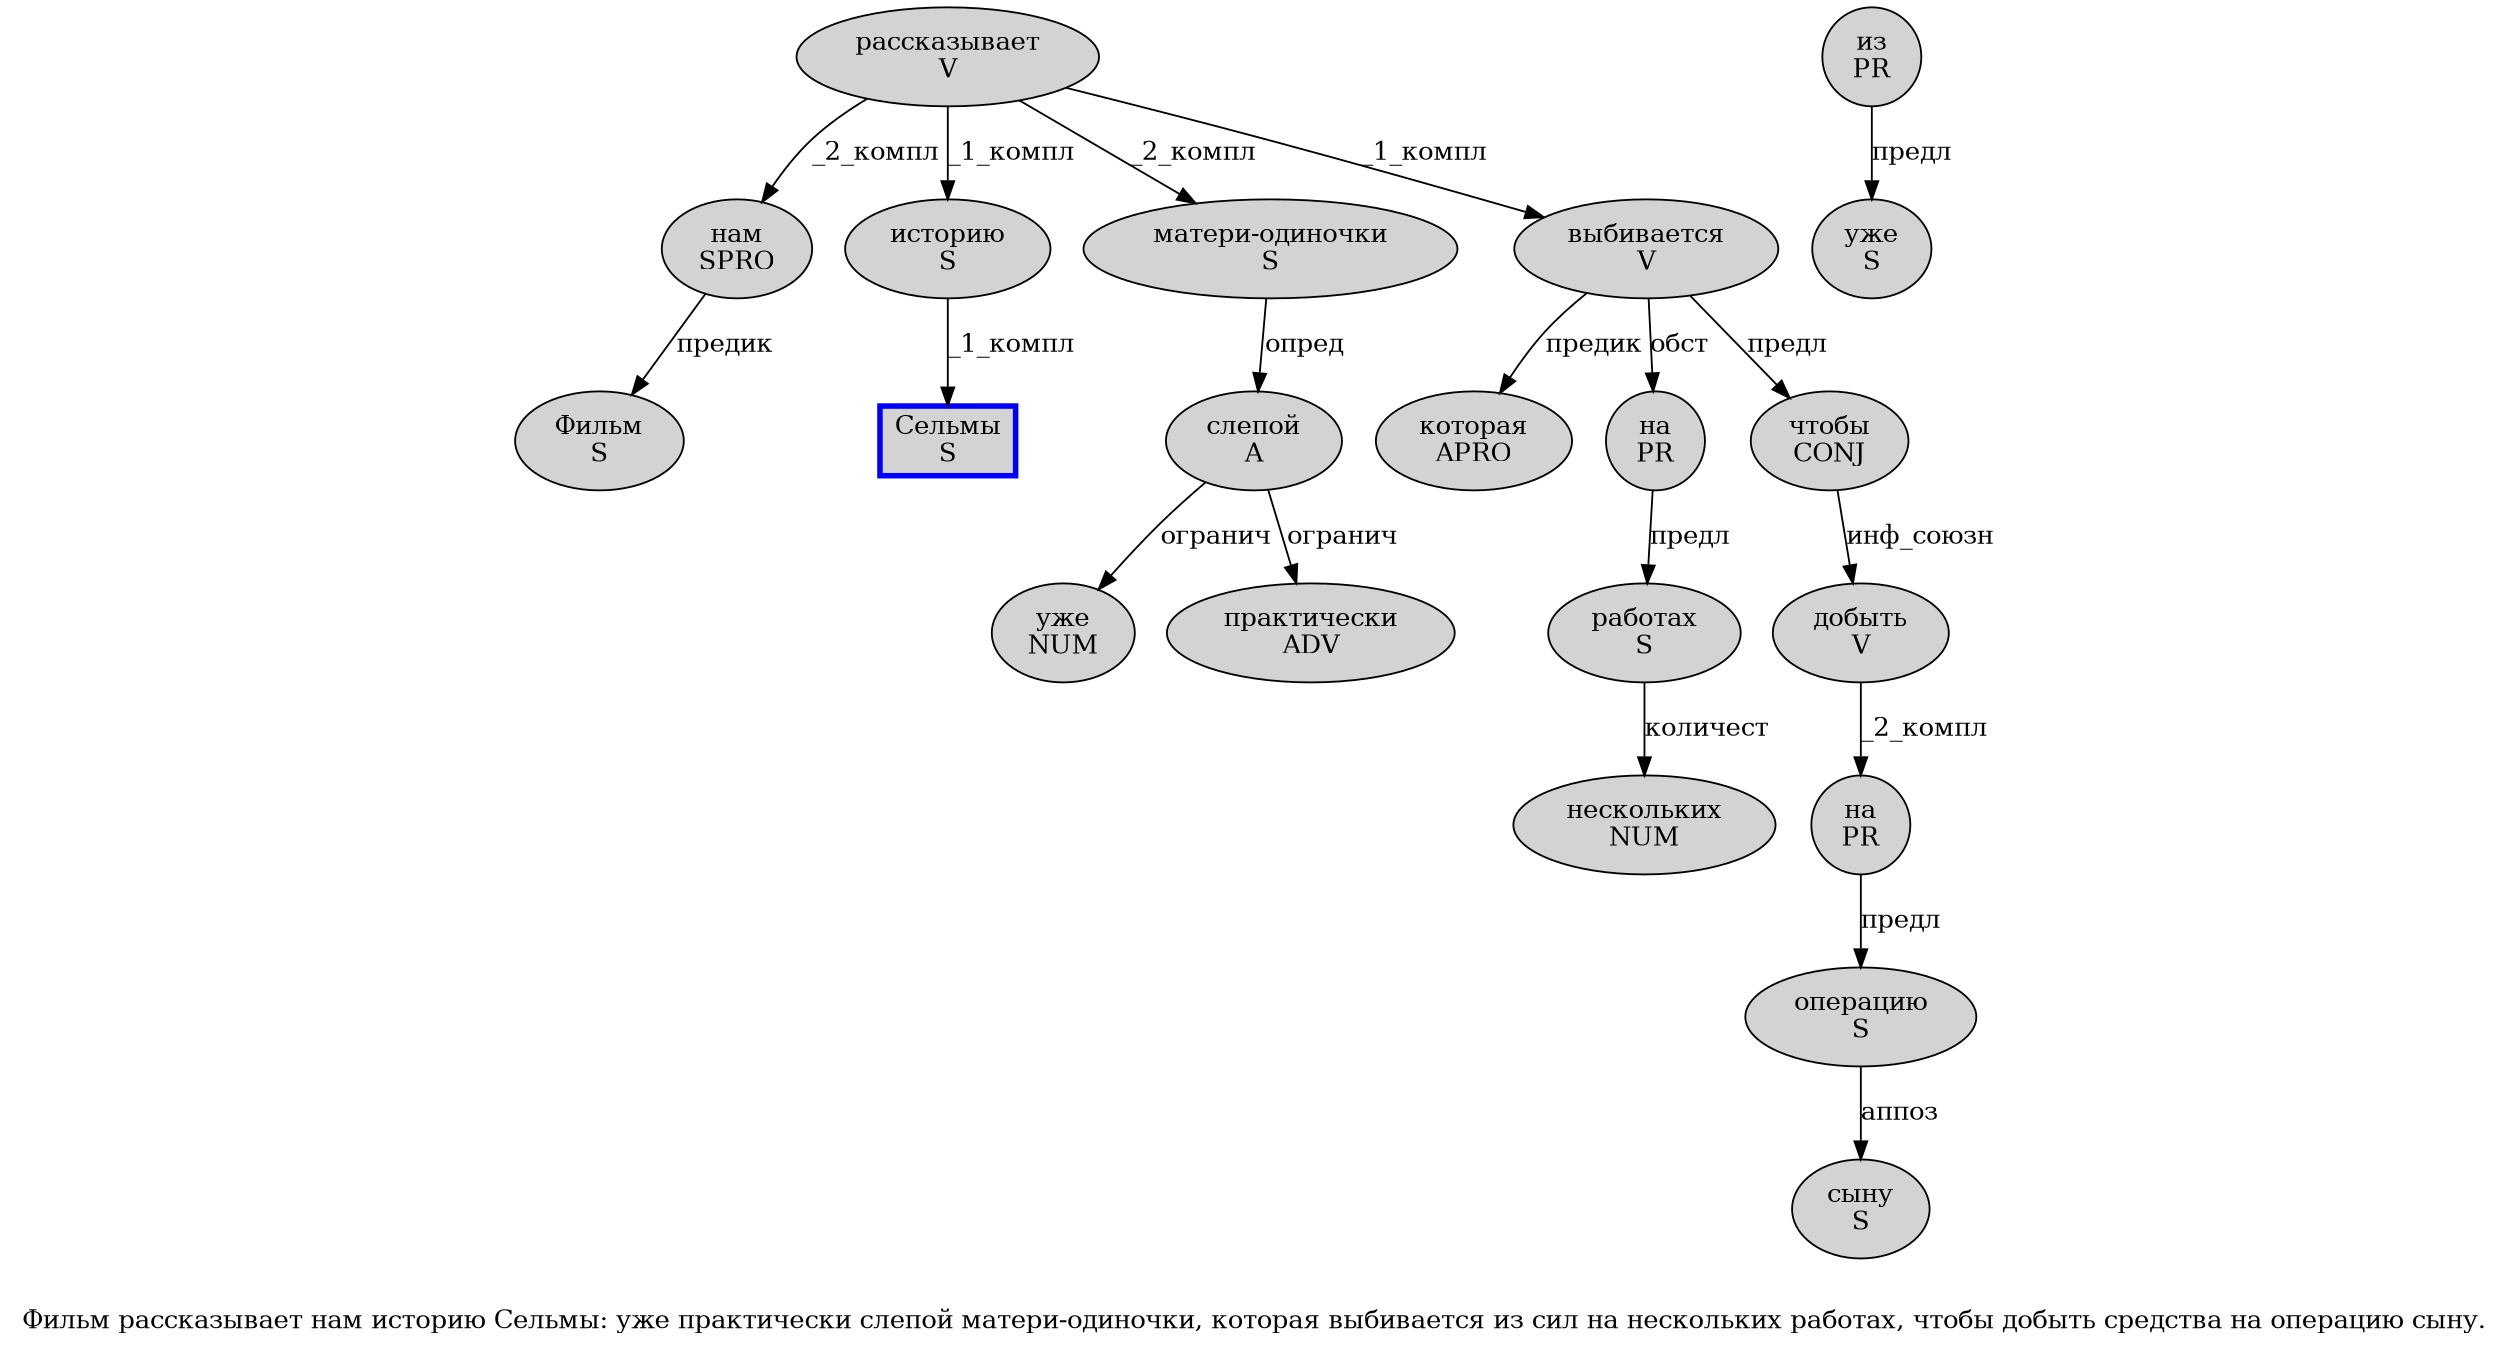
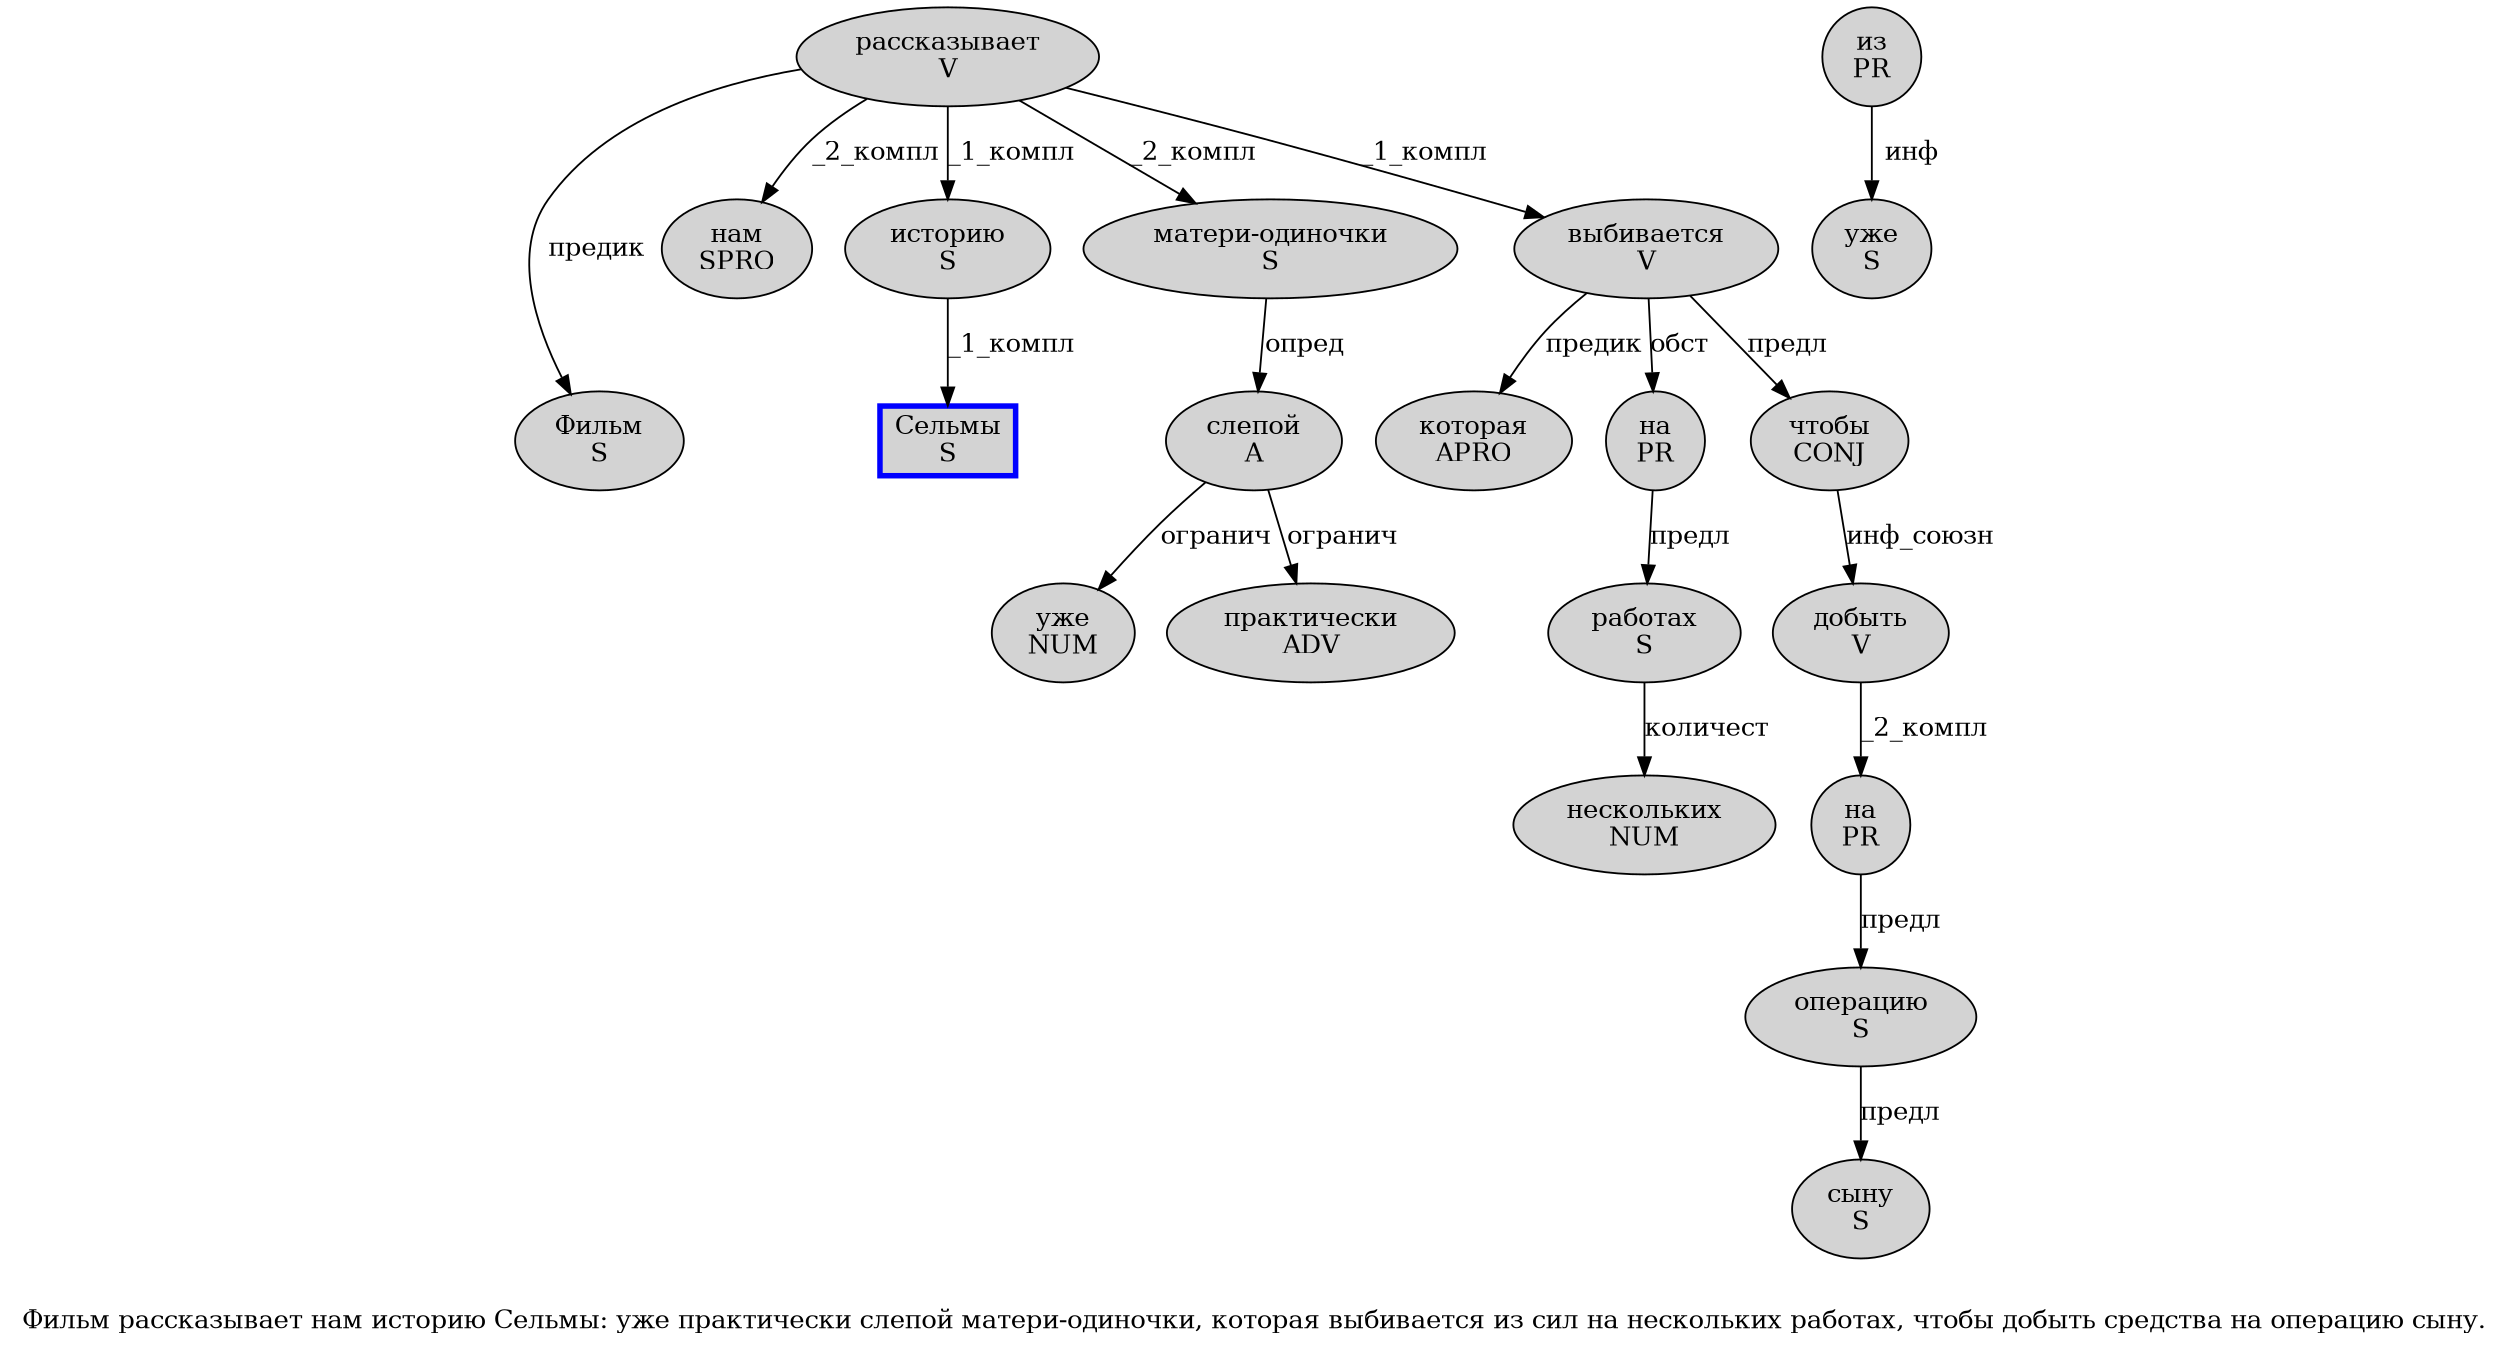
edge "из PR" -> "уже S": label "предл" -> "инф"
edge "нам SPRO" -> "Фильм S": now "рассказывает V" -> "Фильм S"
edge "операцию S" -> "сыну S": label "аппоз" -> "предл"
